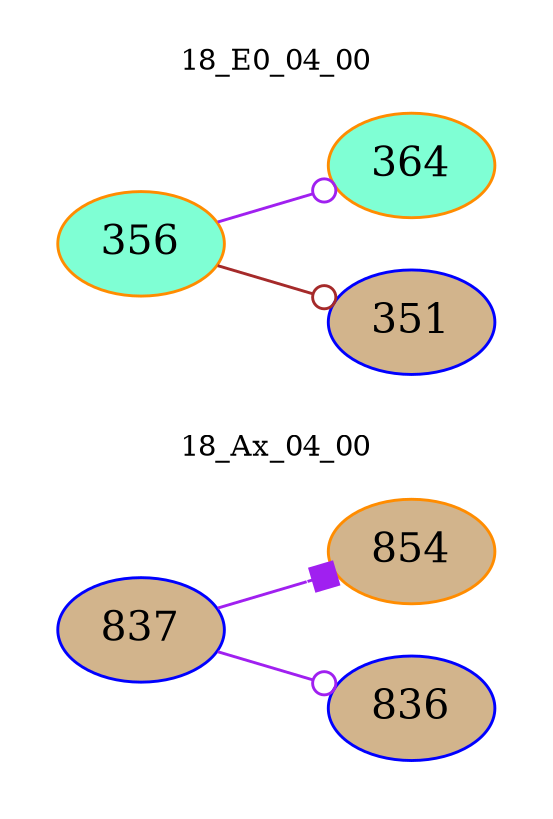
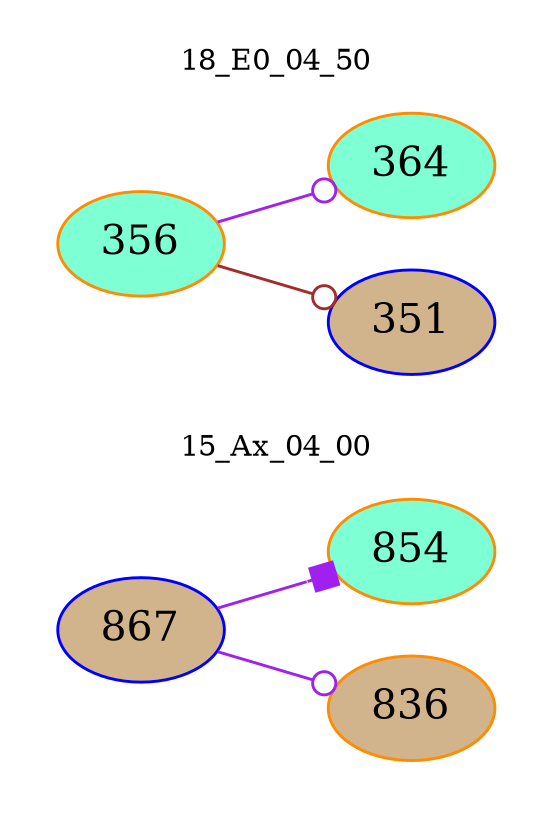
cluster "18_E0_04_00": label "18_E0_04_00" -> "18_E0_04_50"
cluster "18_Ax_04_00": label "18_Ax_04_00" -> "15_Ax_04_00"
node "854": fillcolor tan -> aquamarine
node "837": label "837" -> "867"
node "836": color blue -> darkorange
